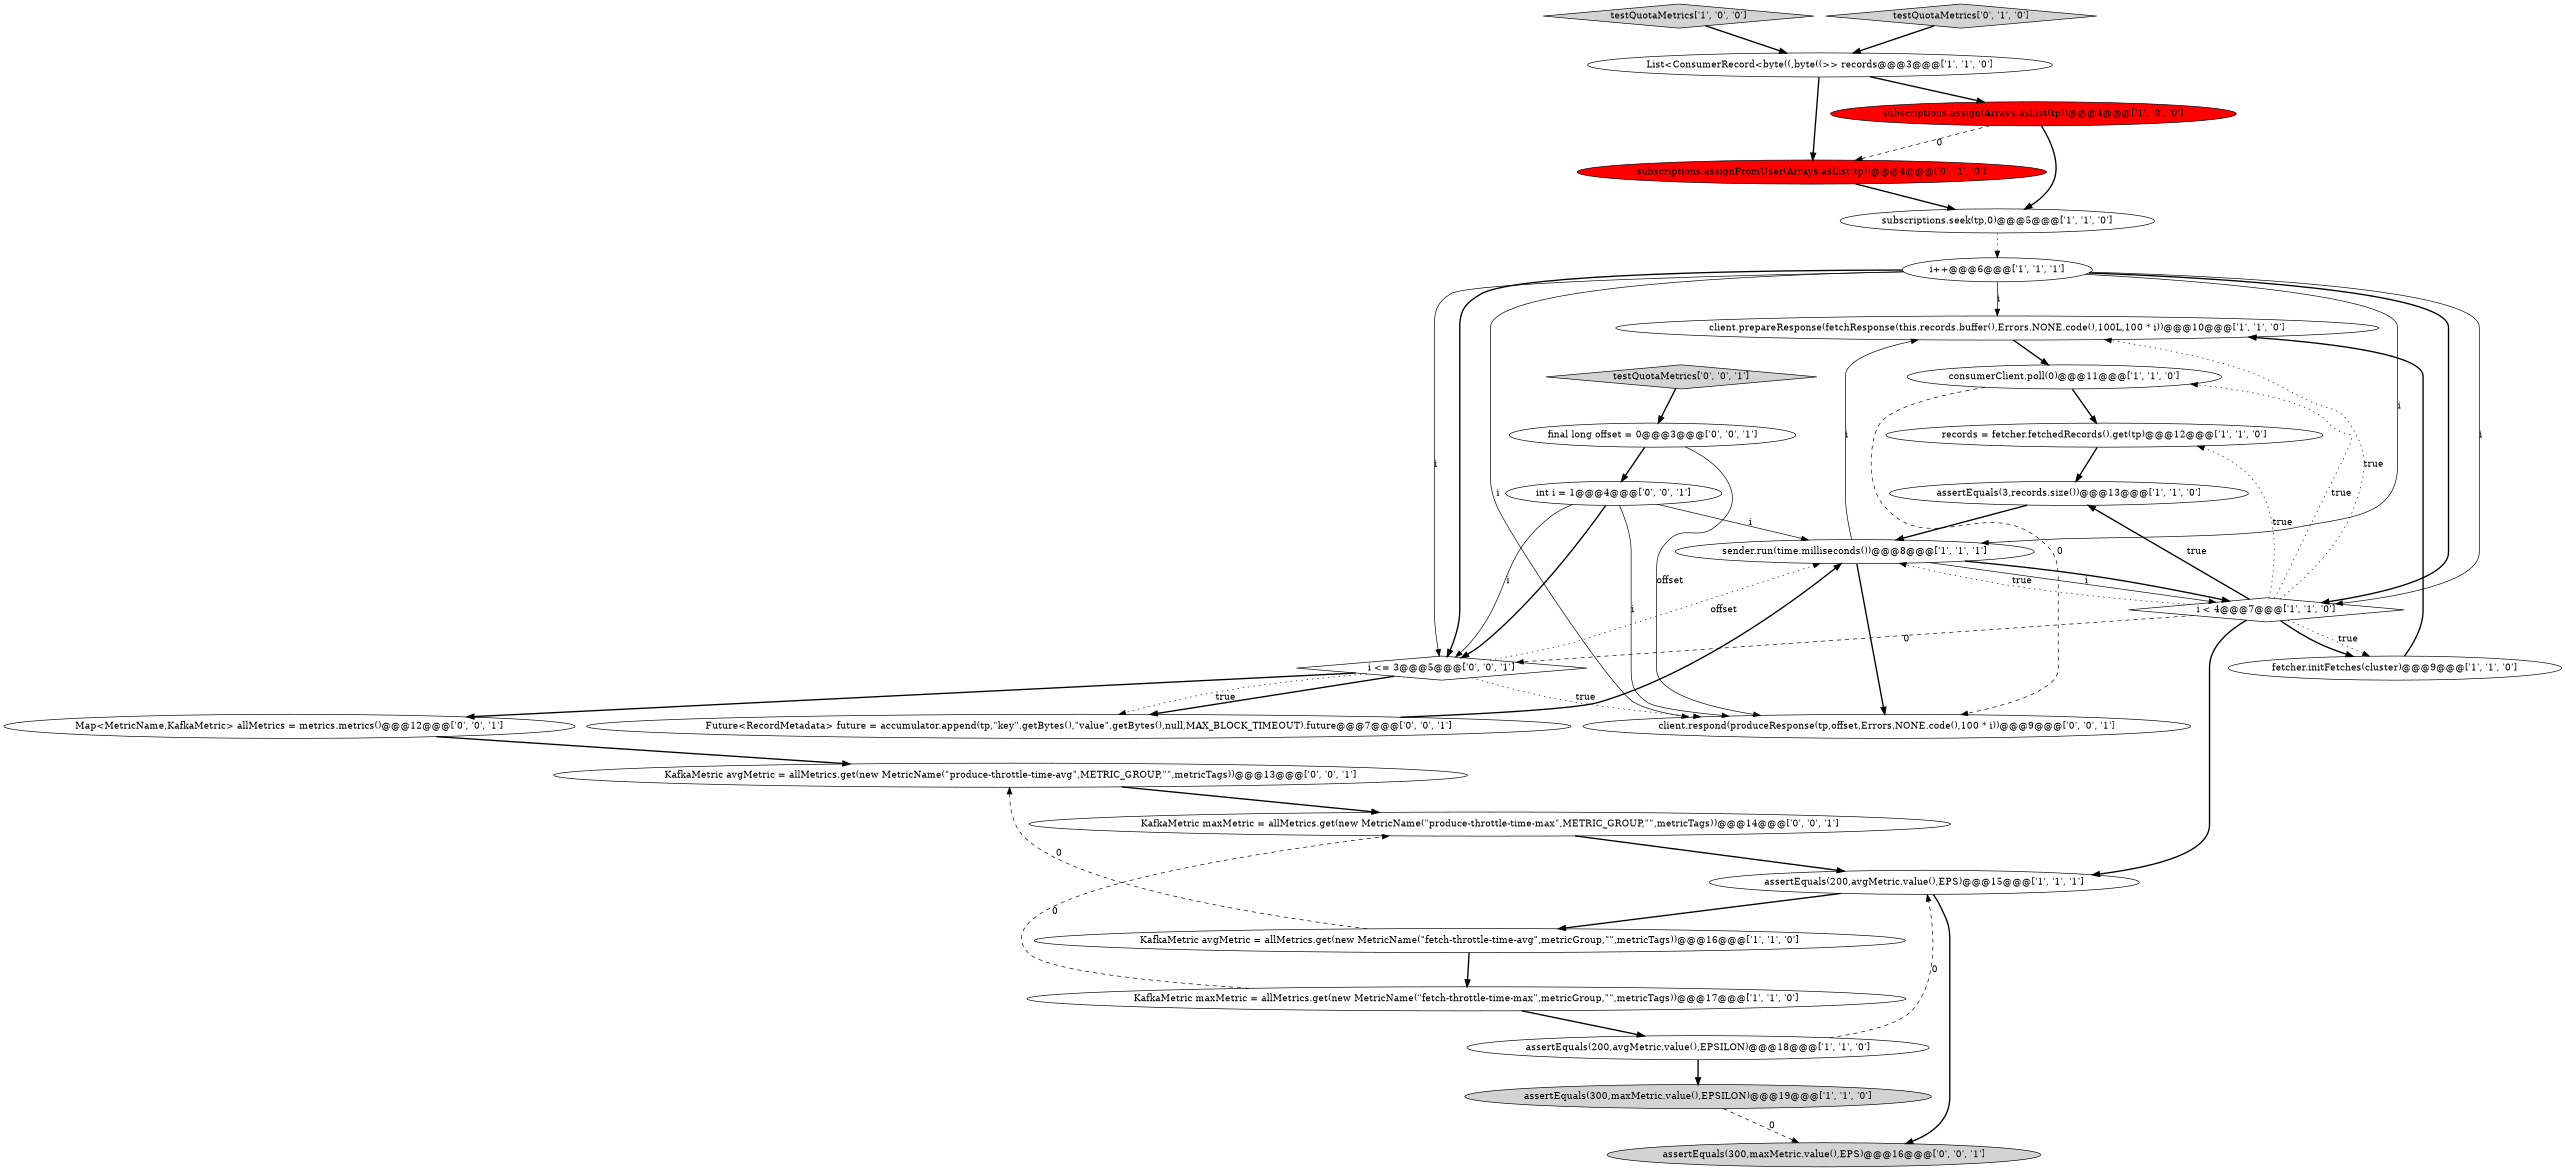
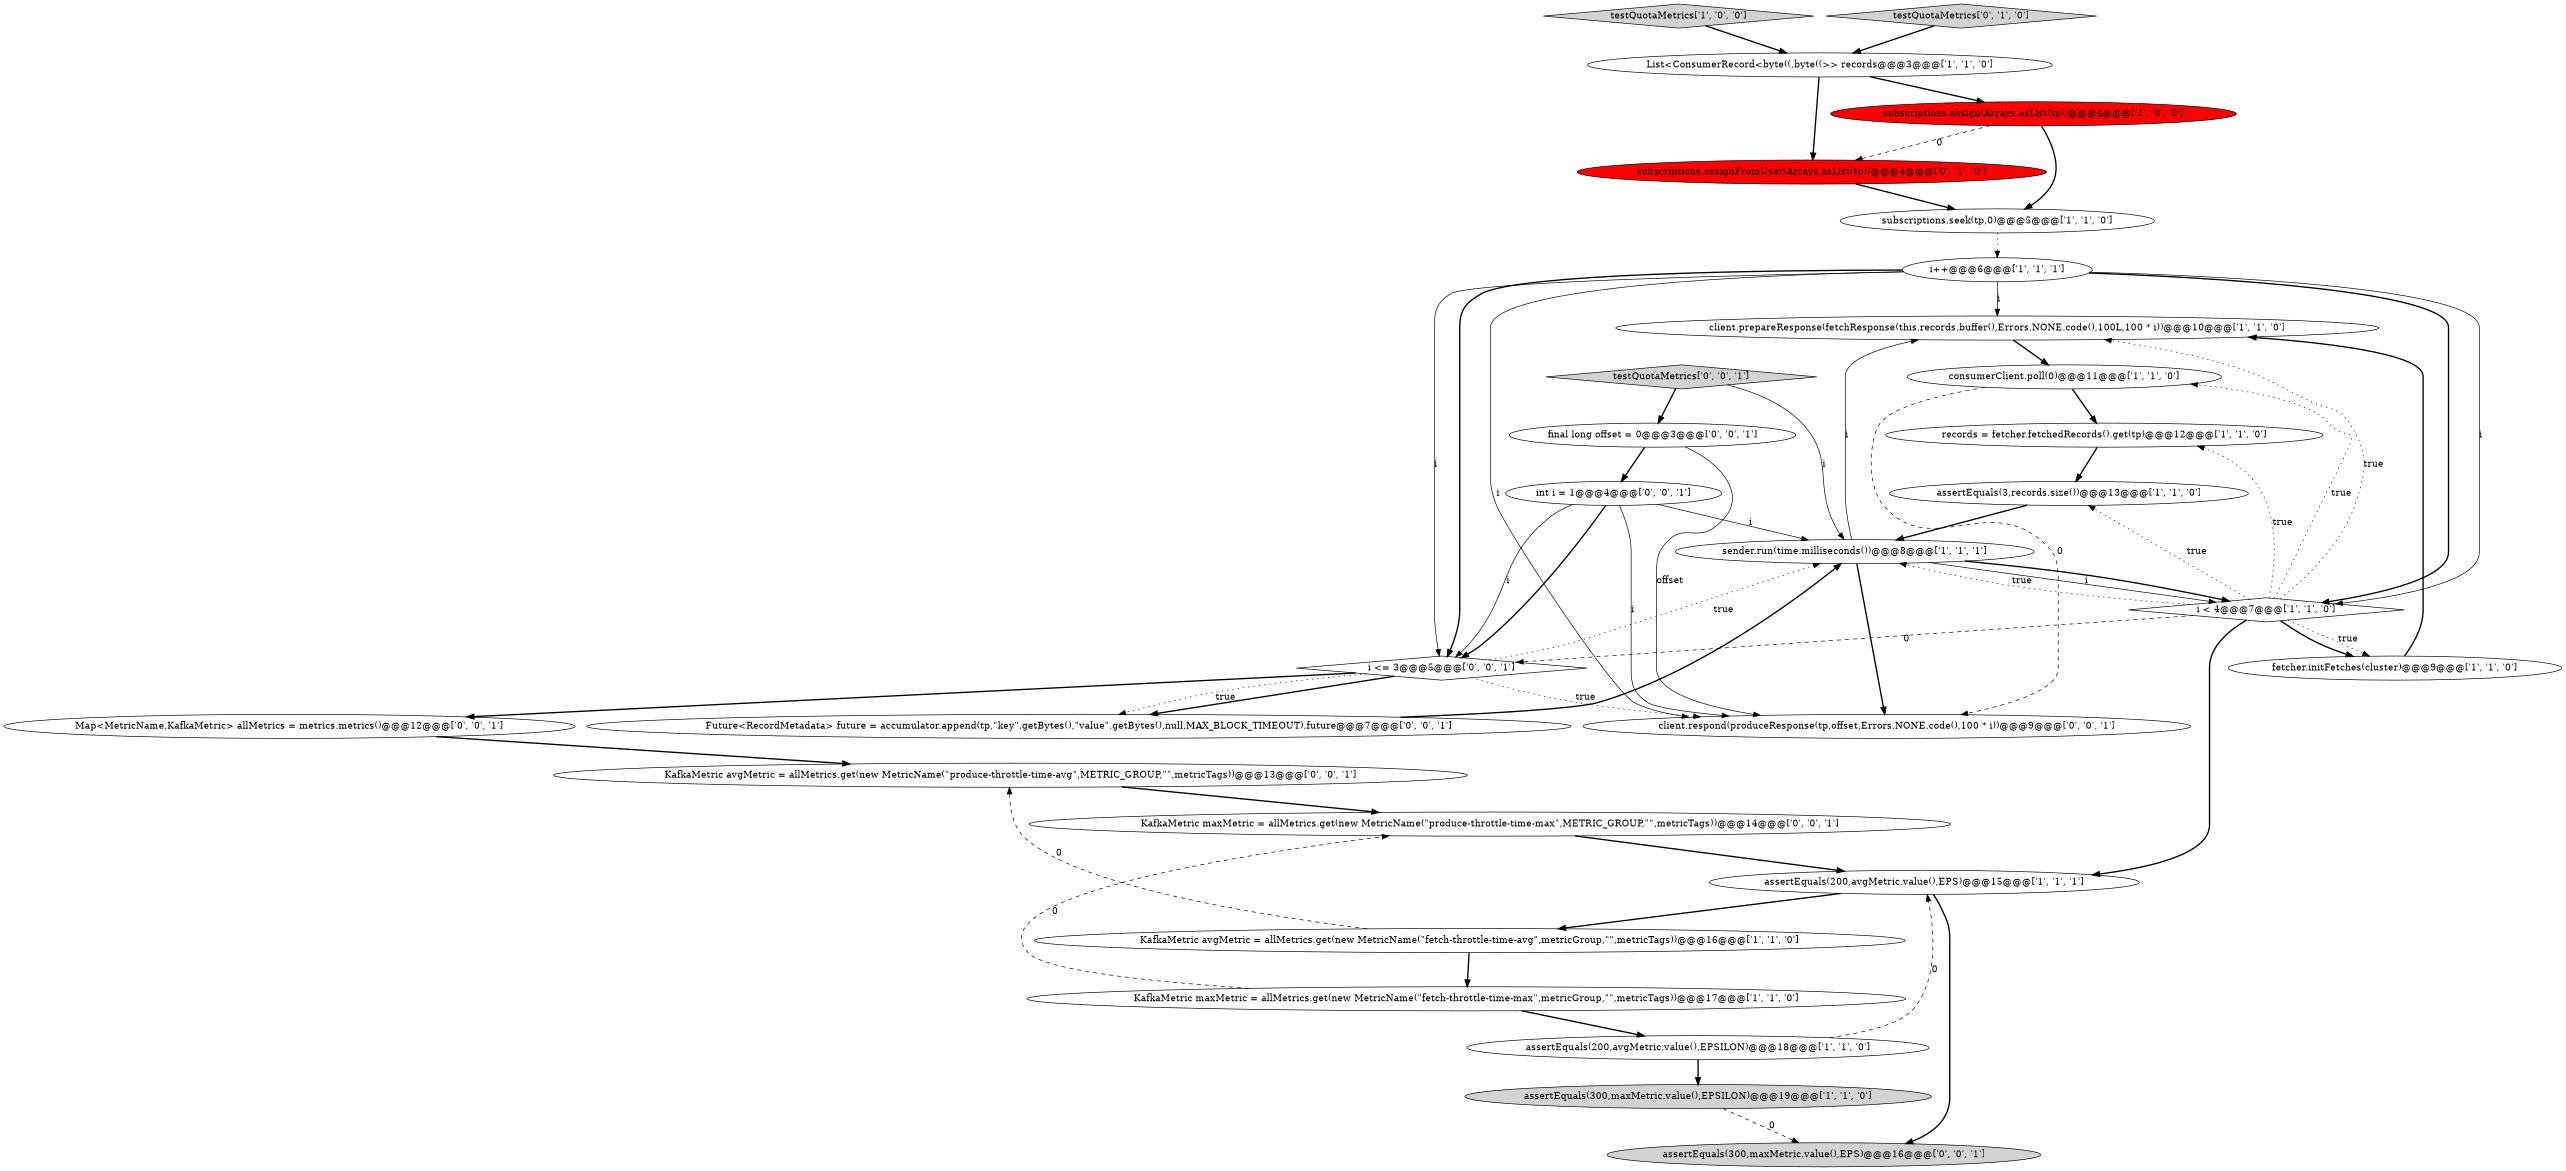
edge "i++@@@6@@@['1', '1', '1']" -> "sender.run(time.milliseconds())@@@8@@@['1', '1', '1']": now "testQuotaMetrics['0', '0', '1']" -> "sender.run(time.milliseconds())@@@8@@@['1', '1', '1']"
edge "i < 4@@@7@@@['1', '1', '0']" -> "assertEquals(3,records.size())@@@13@@@['1', '1', '0']": style bold -> dotted
edge "i <= 3@@@5@@@['0', '0', '1']" -> "sender.run(time.milliseconds())@@@8@@@['1', '1', '1']": label "offset" -> "true"
